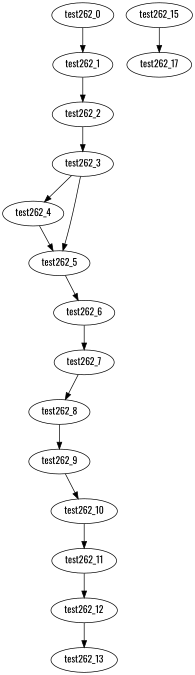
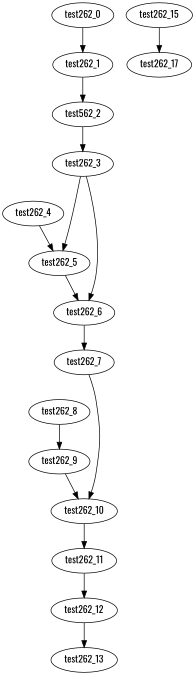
node "test262_2": label "test262_2" -> "test562_2"
edge "test262_3" -> "test262_4": now "test262_3" -> "test262_6"
edge "test262_7" -> "test262_8": now "test262_7" -> "test262_10"
